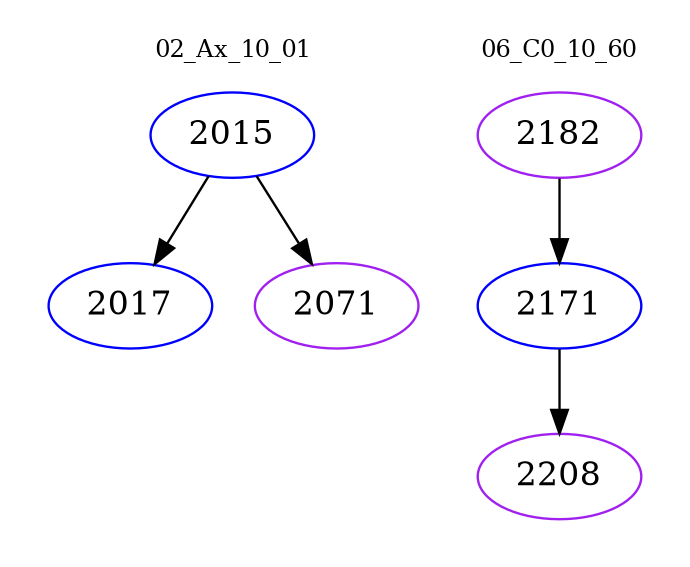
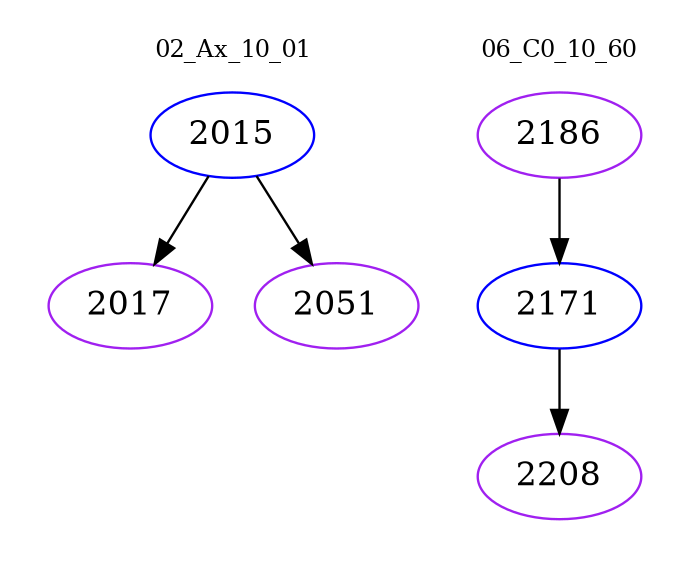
node "2182": label "2182" -> "2186"
node "2017": color blue -> purple
node "2071": label "2071" -> "2051"
